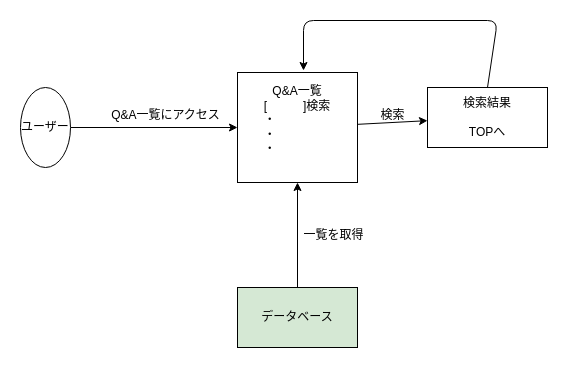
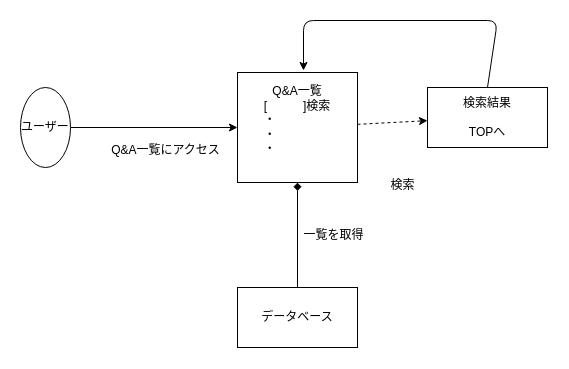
node "Q&A一覧にアクセス": moved (166, 116) -> (166, 151)
node "検索": moved (393, 116) -> (403, 186)
edge "Q&A一覧 [ ]検索 ・ ・ ・" -> "検索結果 TOPへ": style solid -> dashed
edge "データベース" -> "Q&A一覧 [ ]検索 ・ ・ ・": arrowhead classic -> diamond
node "データベース": fillcolor #d5e8d4 -> #ffffff
